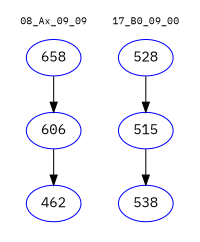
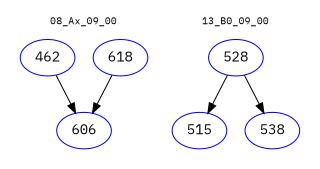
cluster "08_Ax_09_09": label "08_Ax_09_09" -> "08_Ax_09_00"
cluster "17_B0_09_00": label "17_B0_09_00" -> "13_B0_09_00"
node "658": label "658" -> "618"
edge "606" -> "462": reversed
edge "515" -> "538": now "528" -> "538"
